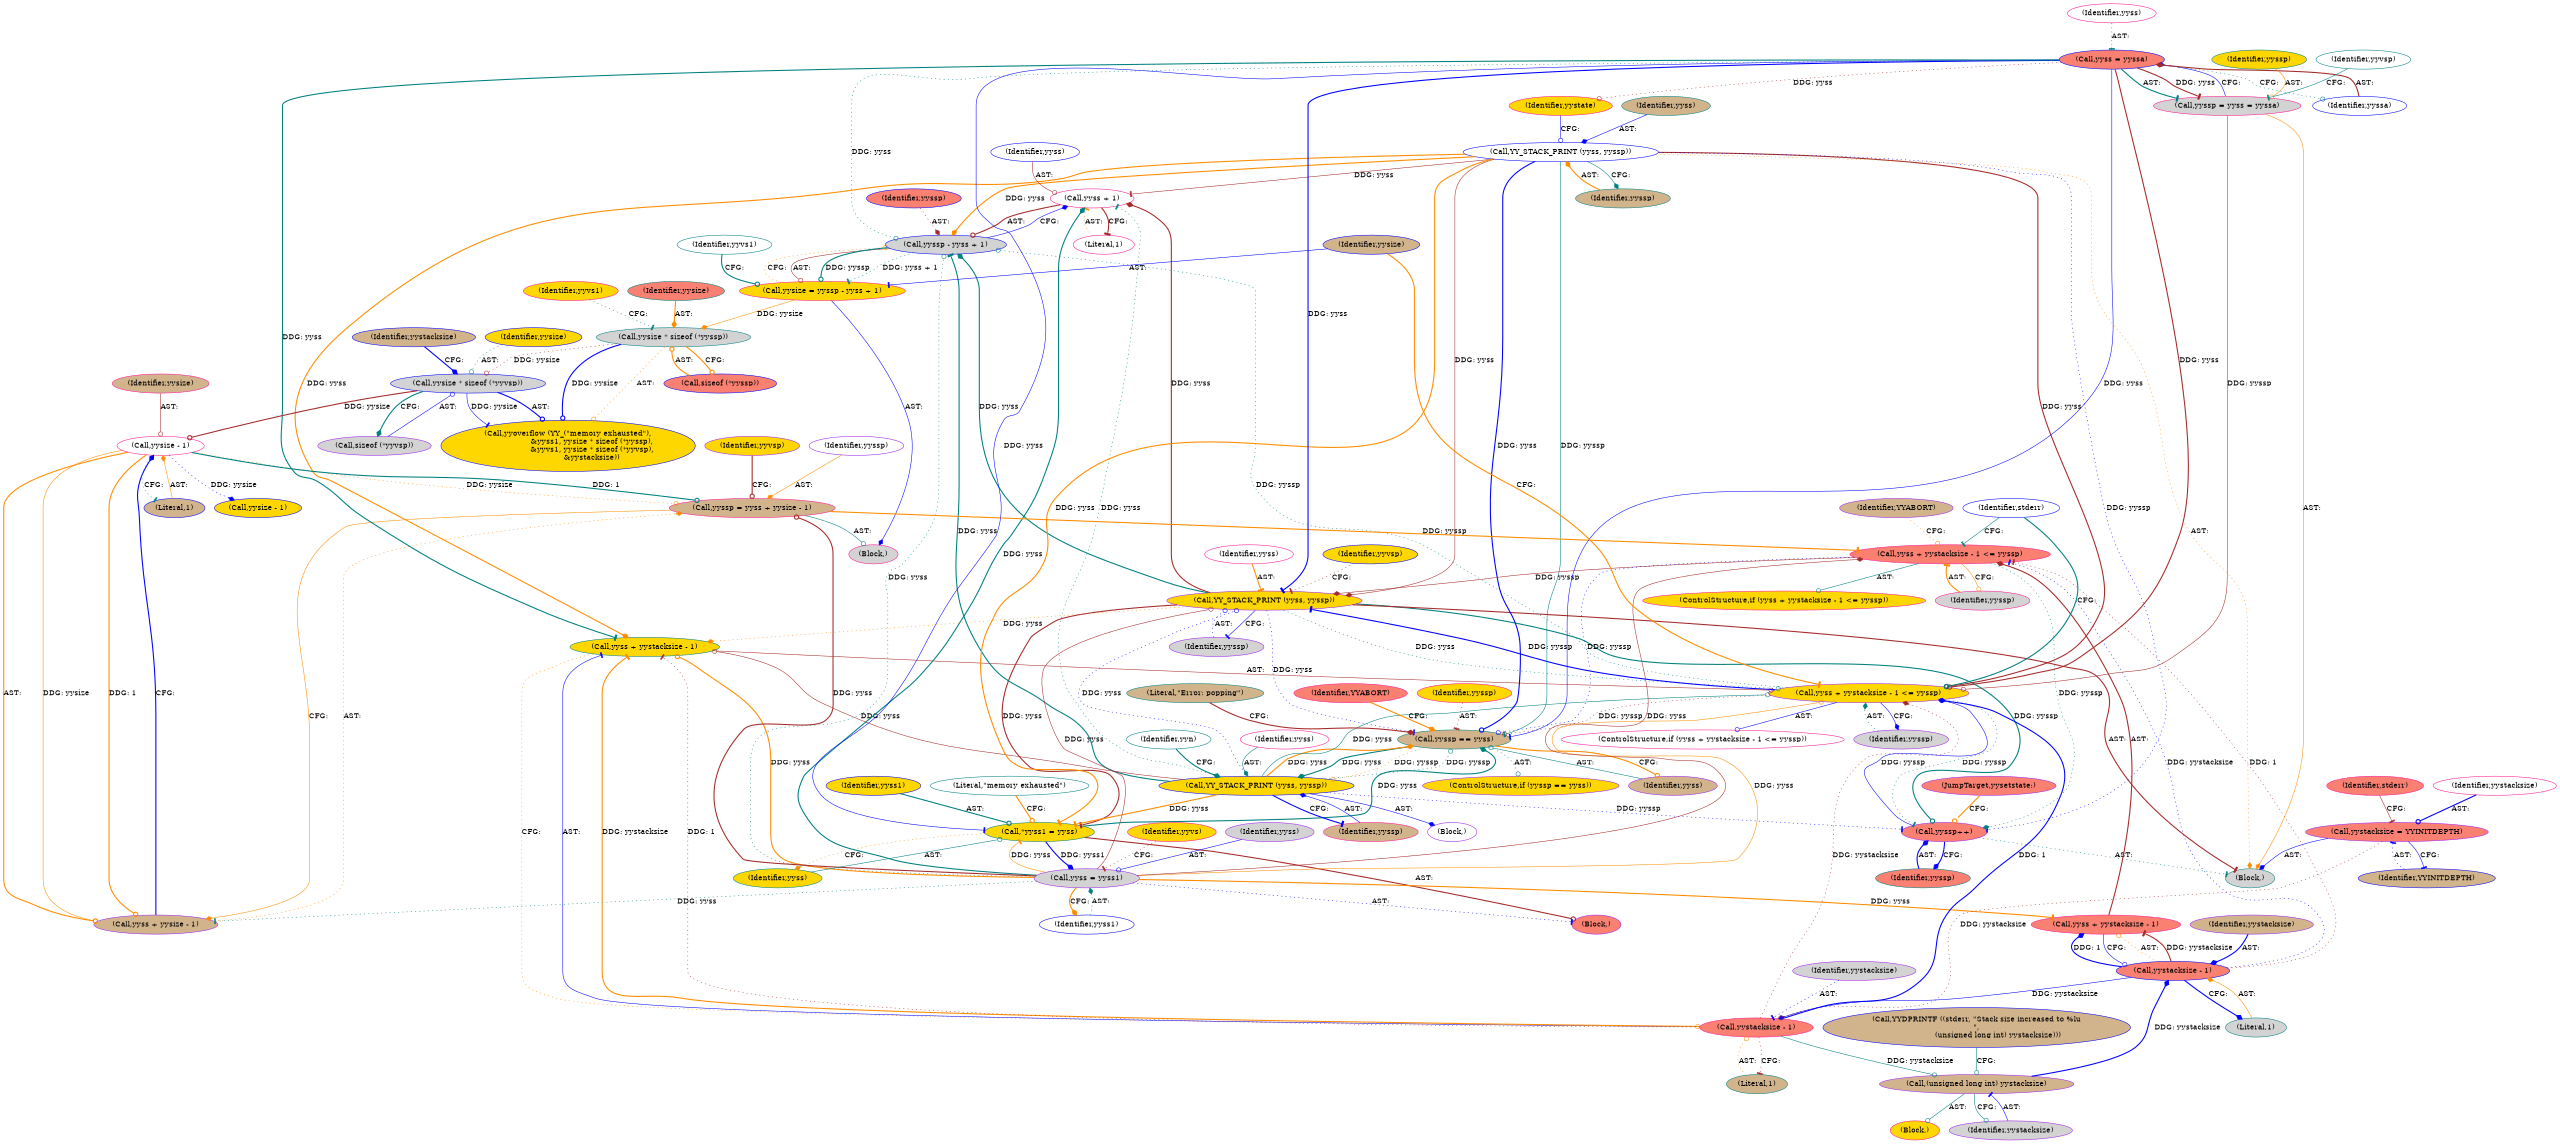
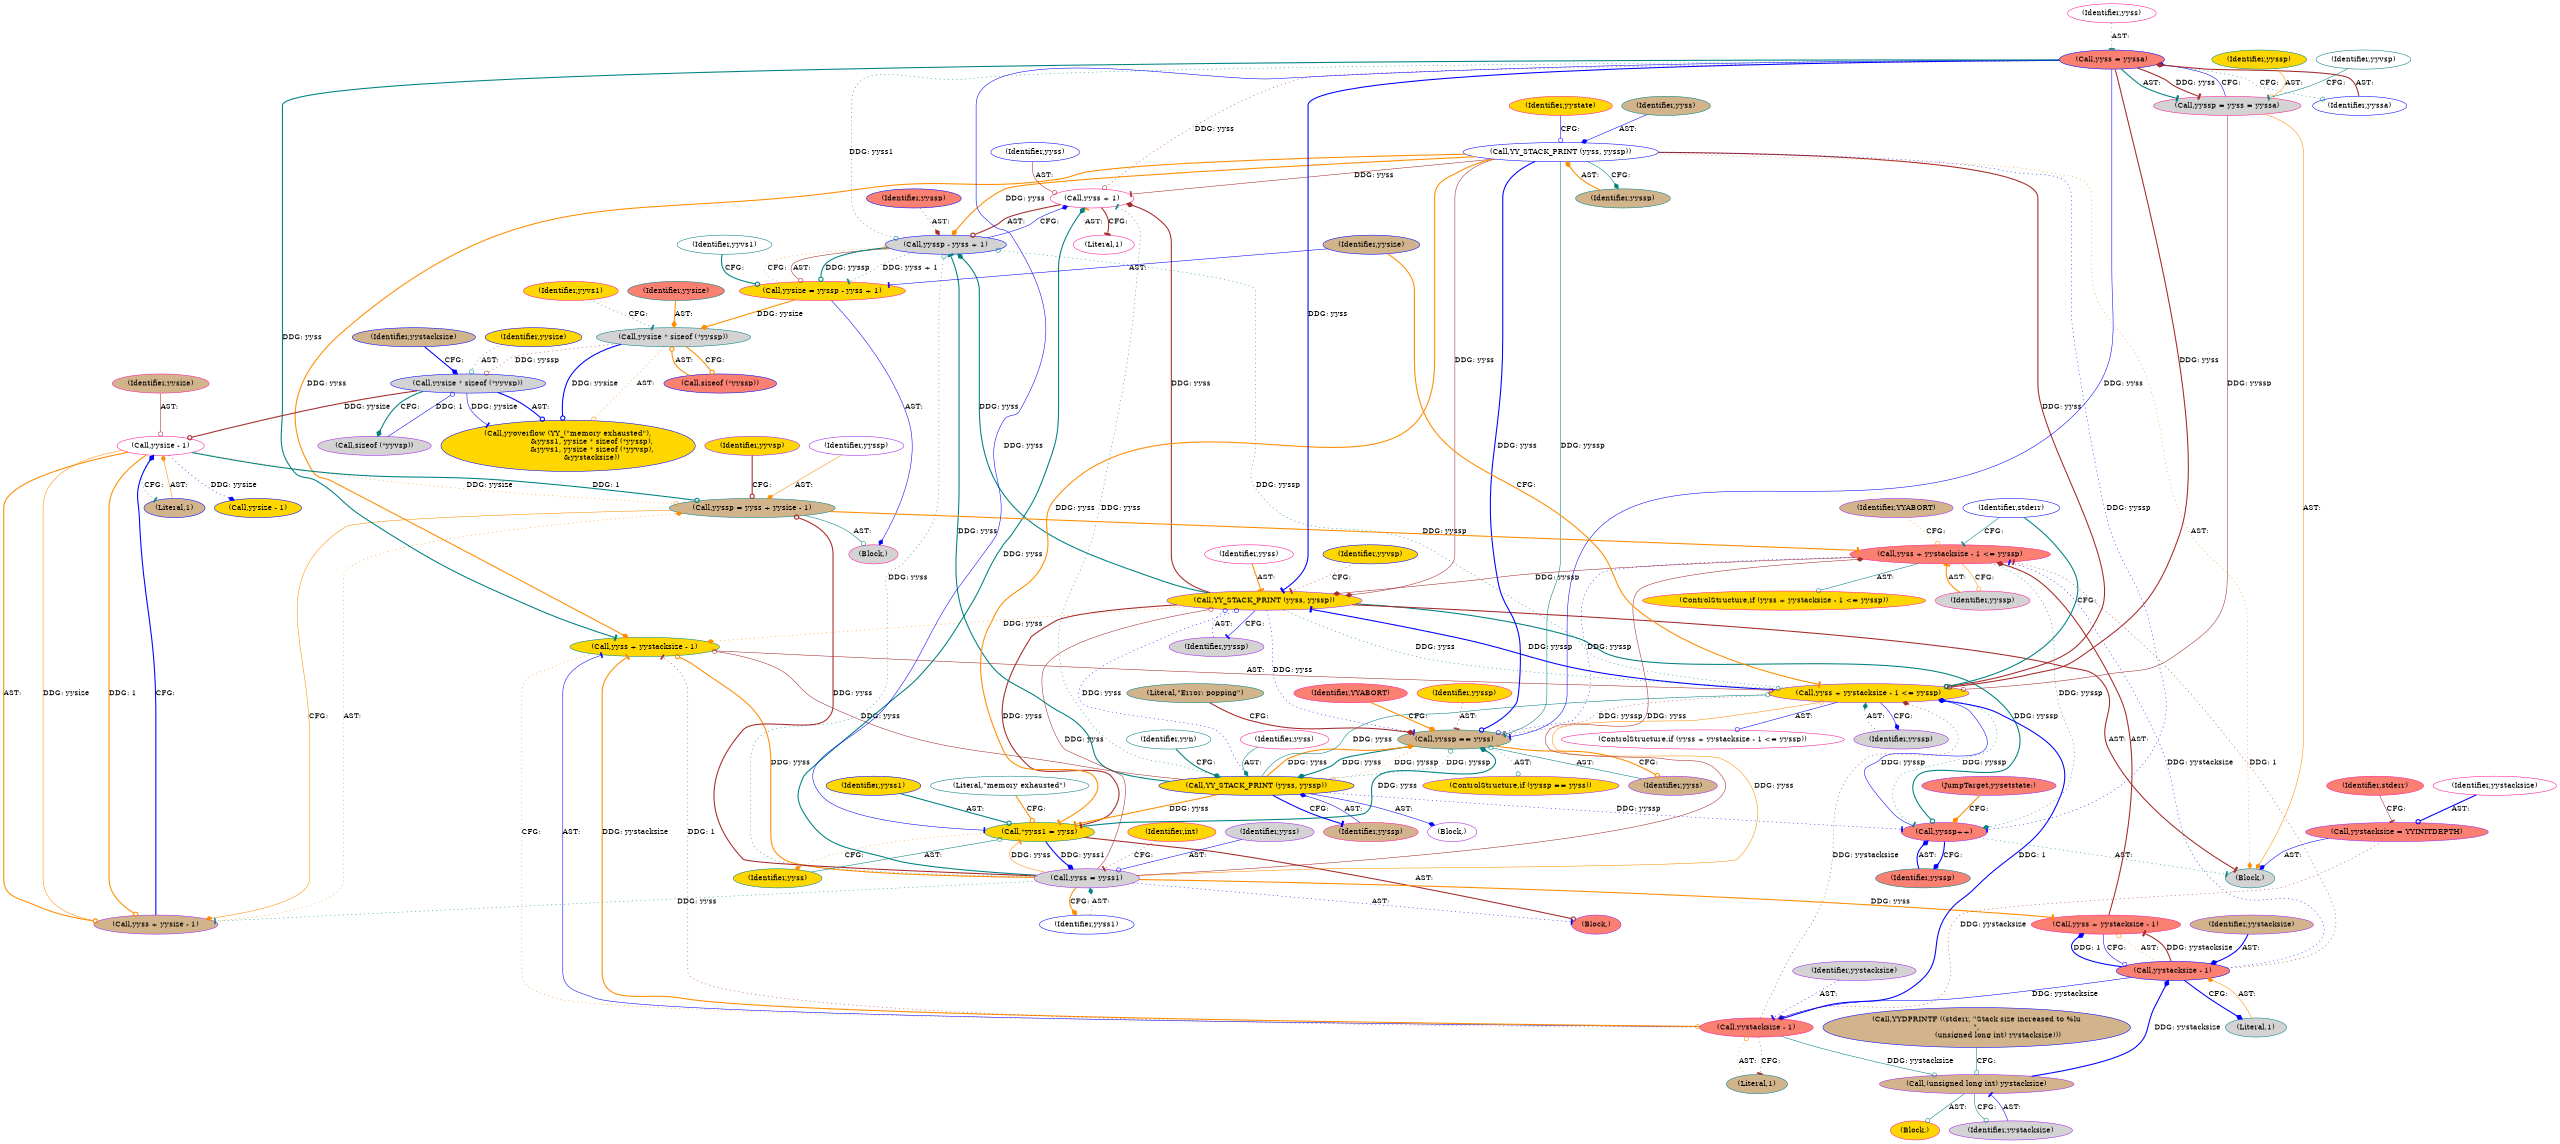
edge "(Call,yyss = yyssa)" -> "(Identifier,yystate)": now "(Call,yyss = yyssa)" -> "(Call,yyss + 1)"
edge "(Call,yyss = yyssa)" -> "(Call,yyssp - yyss + 1)": label "DDG: yyss" -> "DDG: yyss1"
edge "(Call,yysize = yyssp - yyss + 1)" -> "(Call,yysize * sizeof (*yyssp))": style solid -> bold
edge "(Call,yysize * sizeof (*yyssp))" -> "(Call,yysize * sizeof (*yyvsp))": label "DDG: yysize" -> "DDG: yyssp"
edge "(Call,sizeof (*yyvsp))" -> "(Call,yysize * sizeof (*yyvsp))": label "AST: " -> "DDG: 1"
node "(Call,yyssp = yyss + yysize - 1)": color deeppink -> teal
edge "(JumpTarget,yysetstate:)" -> "(Call,yyssp++)": arrowhead odot -> diamond
node "(Identifier,yyvs)": label "(Identifier,yyvs)" -> "(Identifier,int)"
node "(Identifier,YYINITDEPTH)": removed
